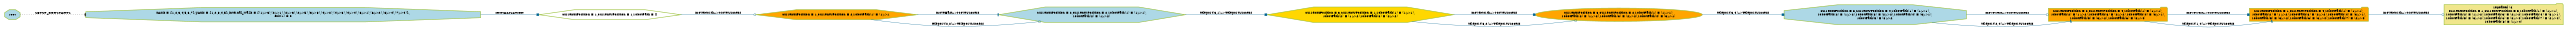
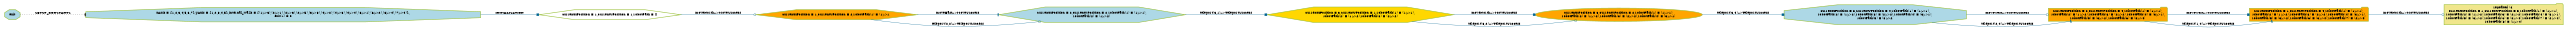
node "root": label "root" -> "exit"
